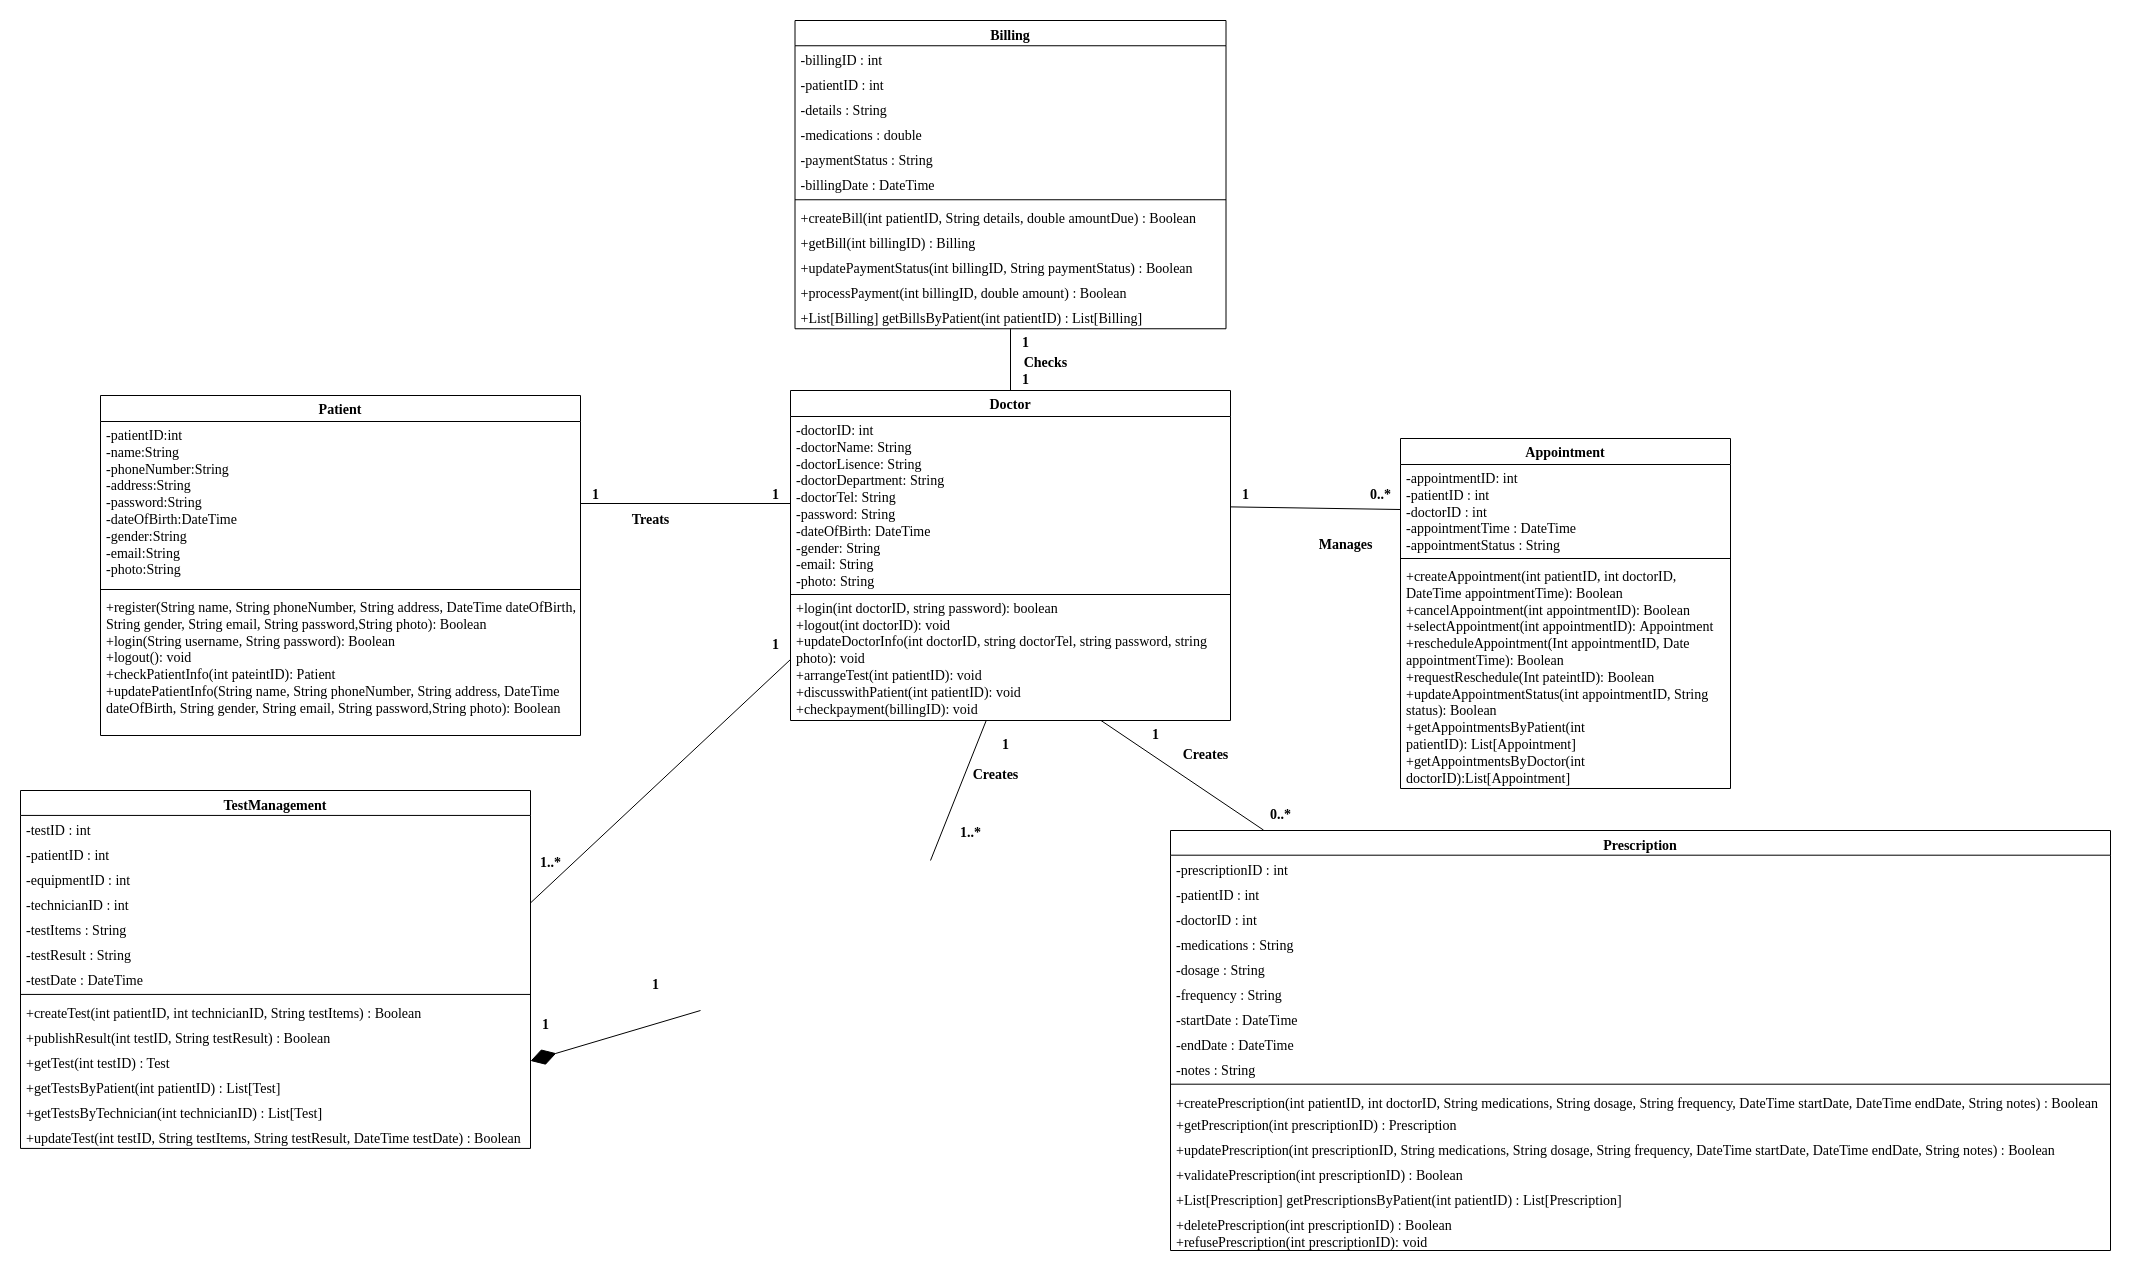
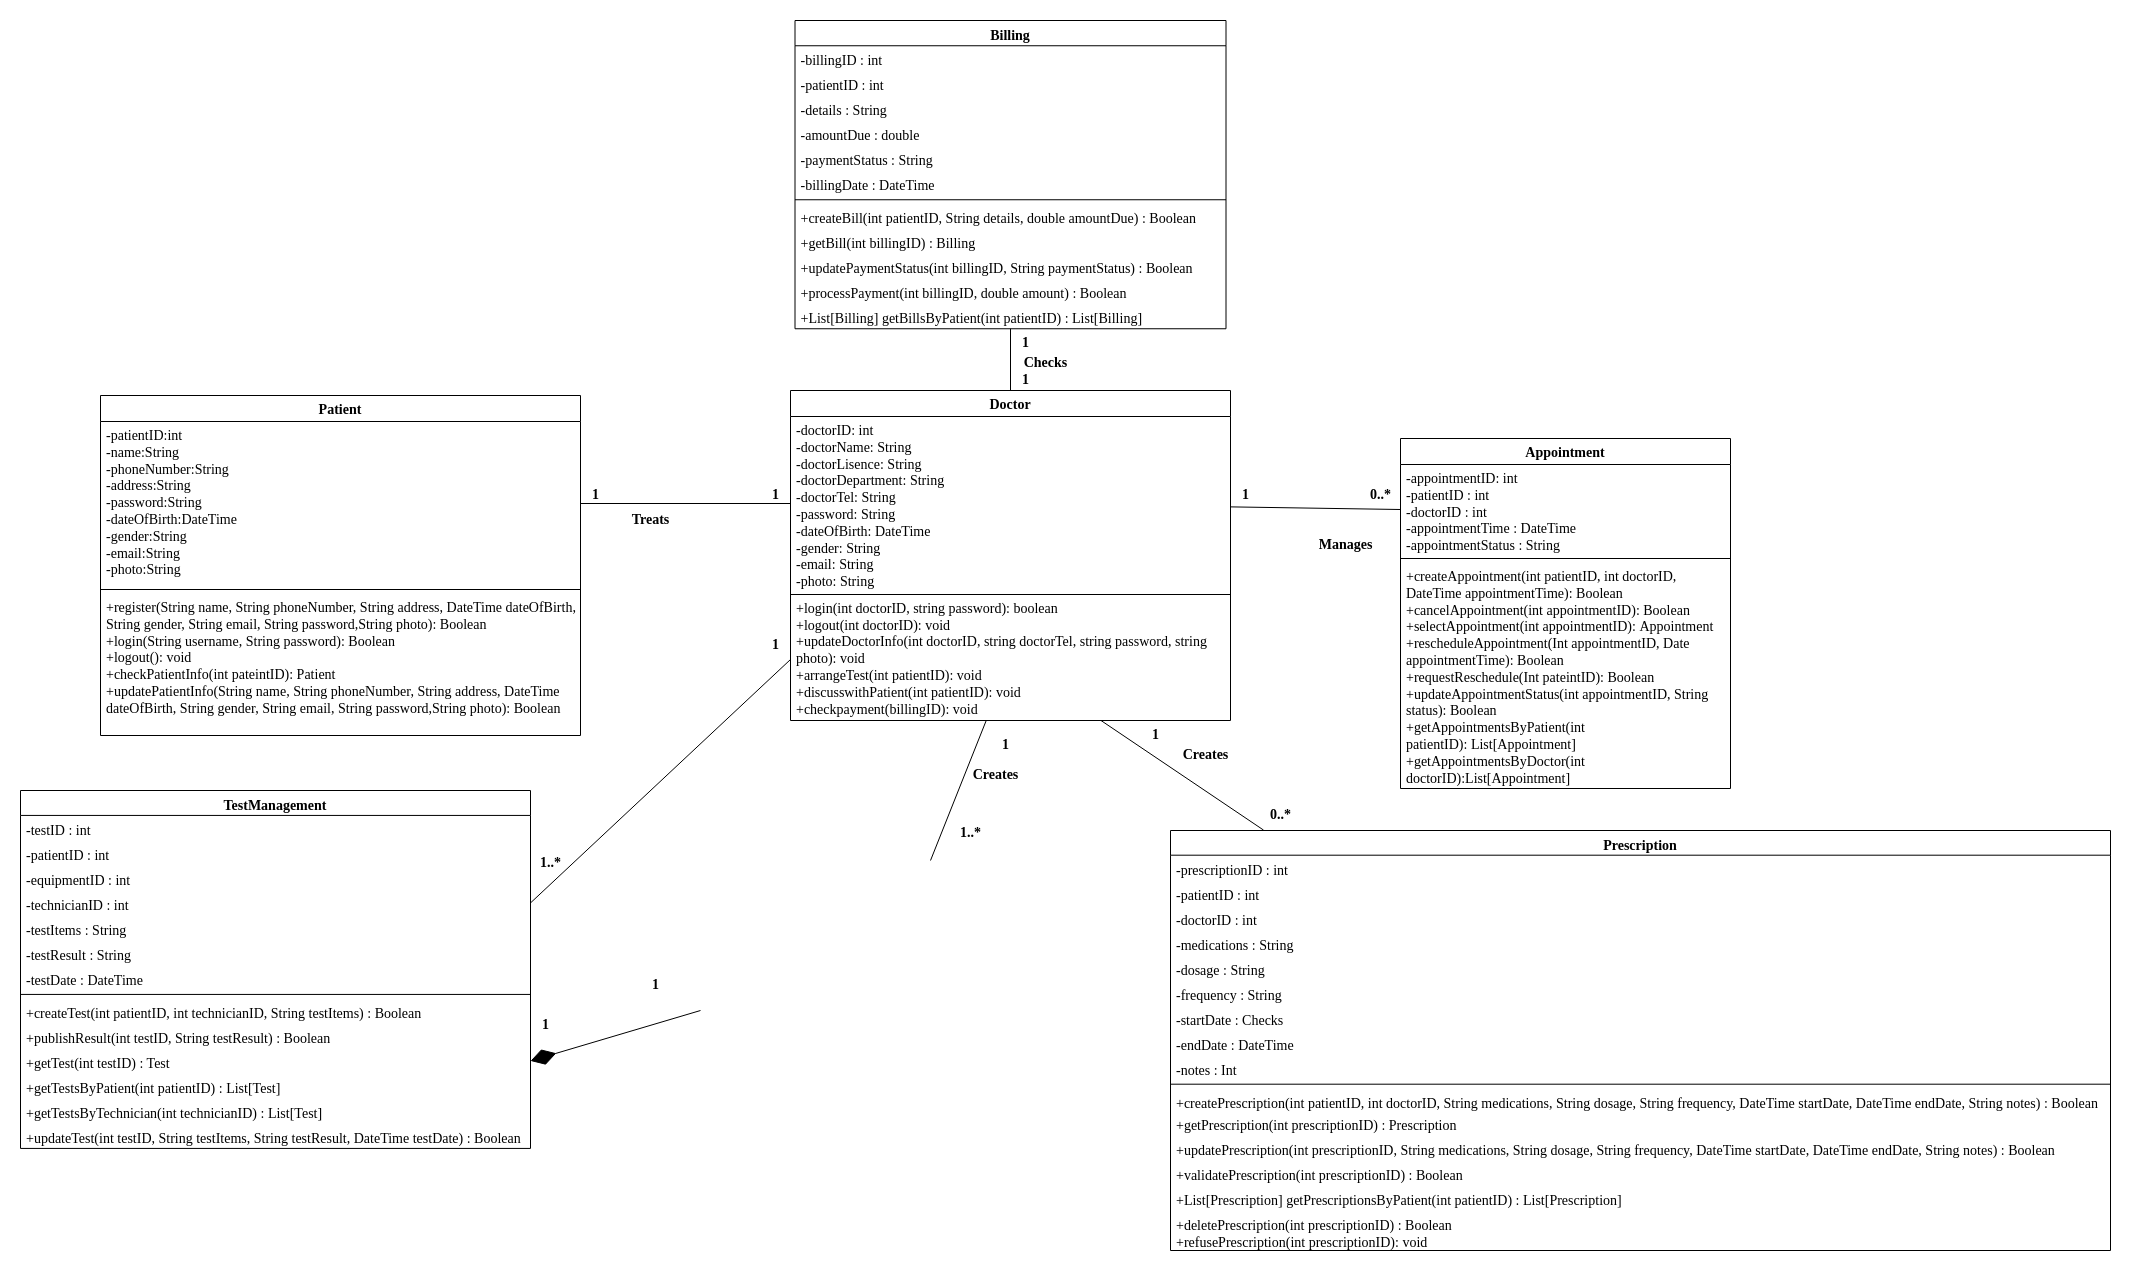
node "-medications : double": label "-medications : double" -> "-amountDue : double"
node "-startDate : DateTime": label "-startDate : DateTime" -> "-startDate : Checks"
node "-notes : String": label "-notes : String" -> "-notes : Int"
